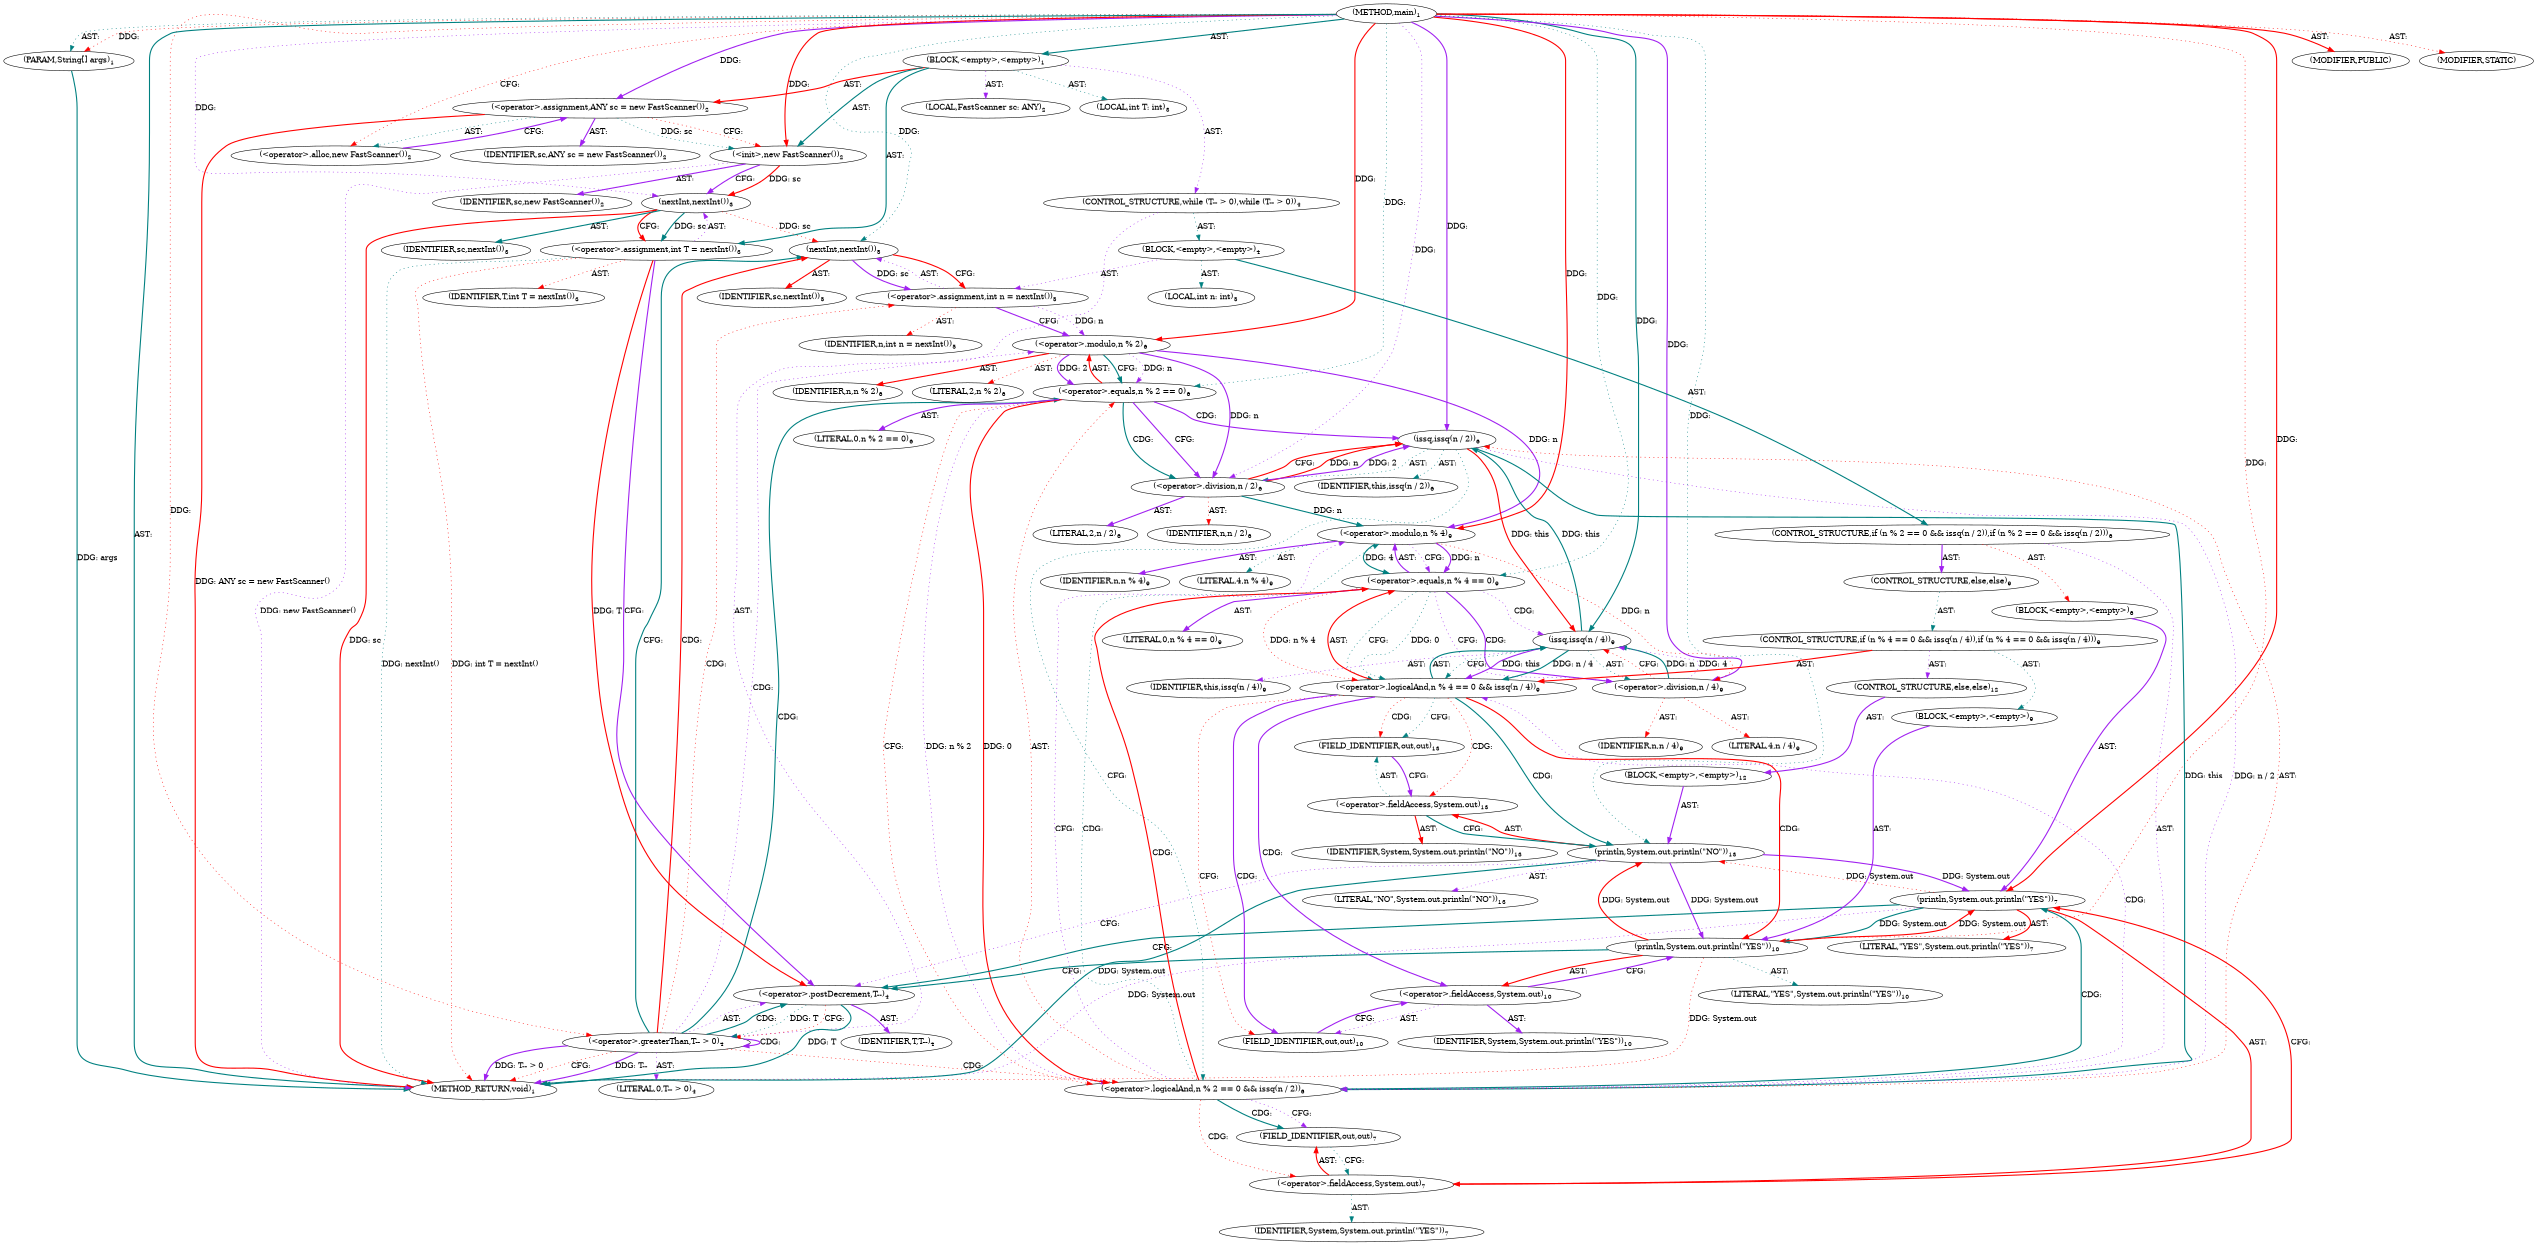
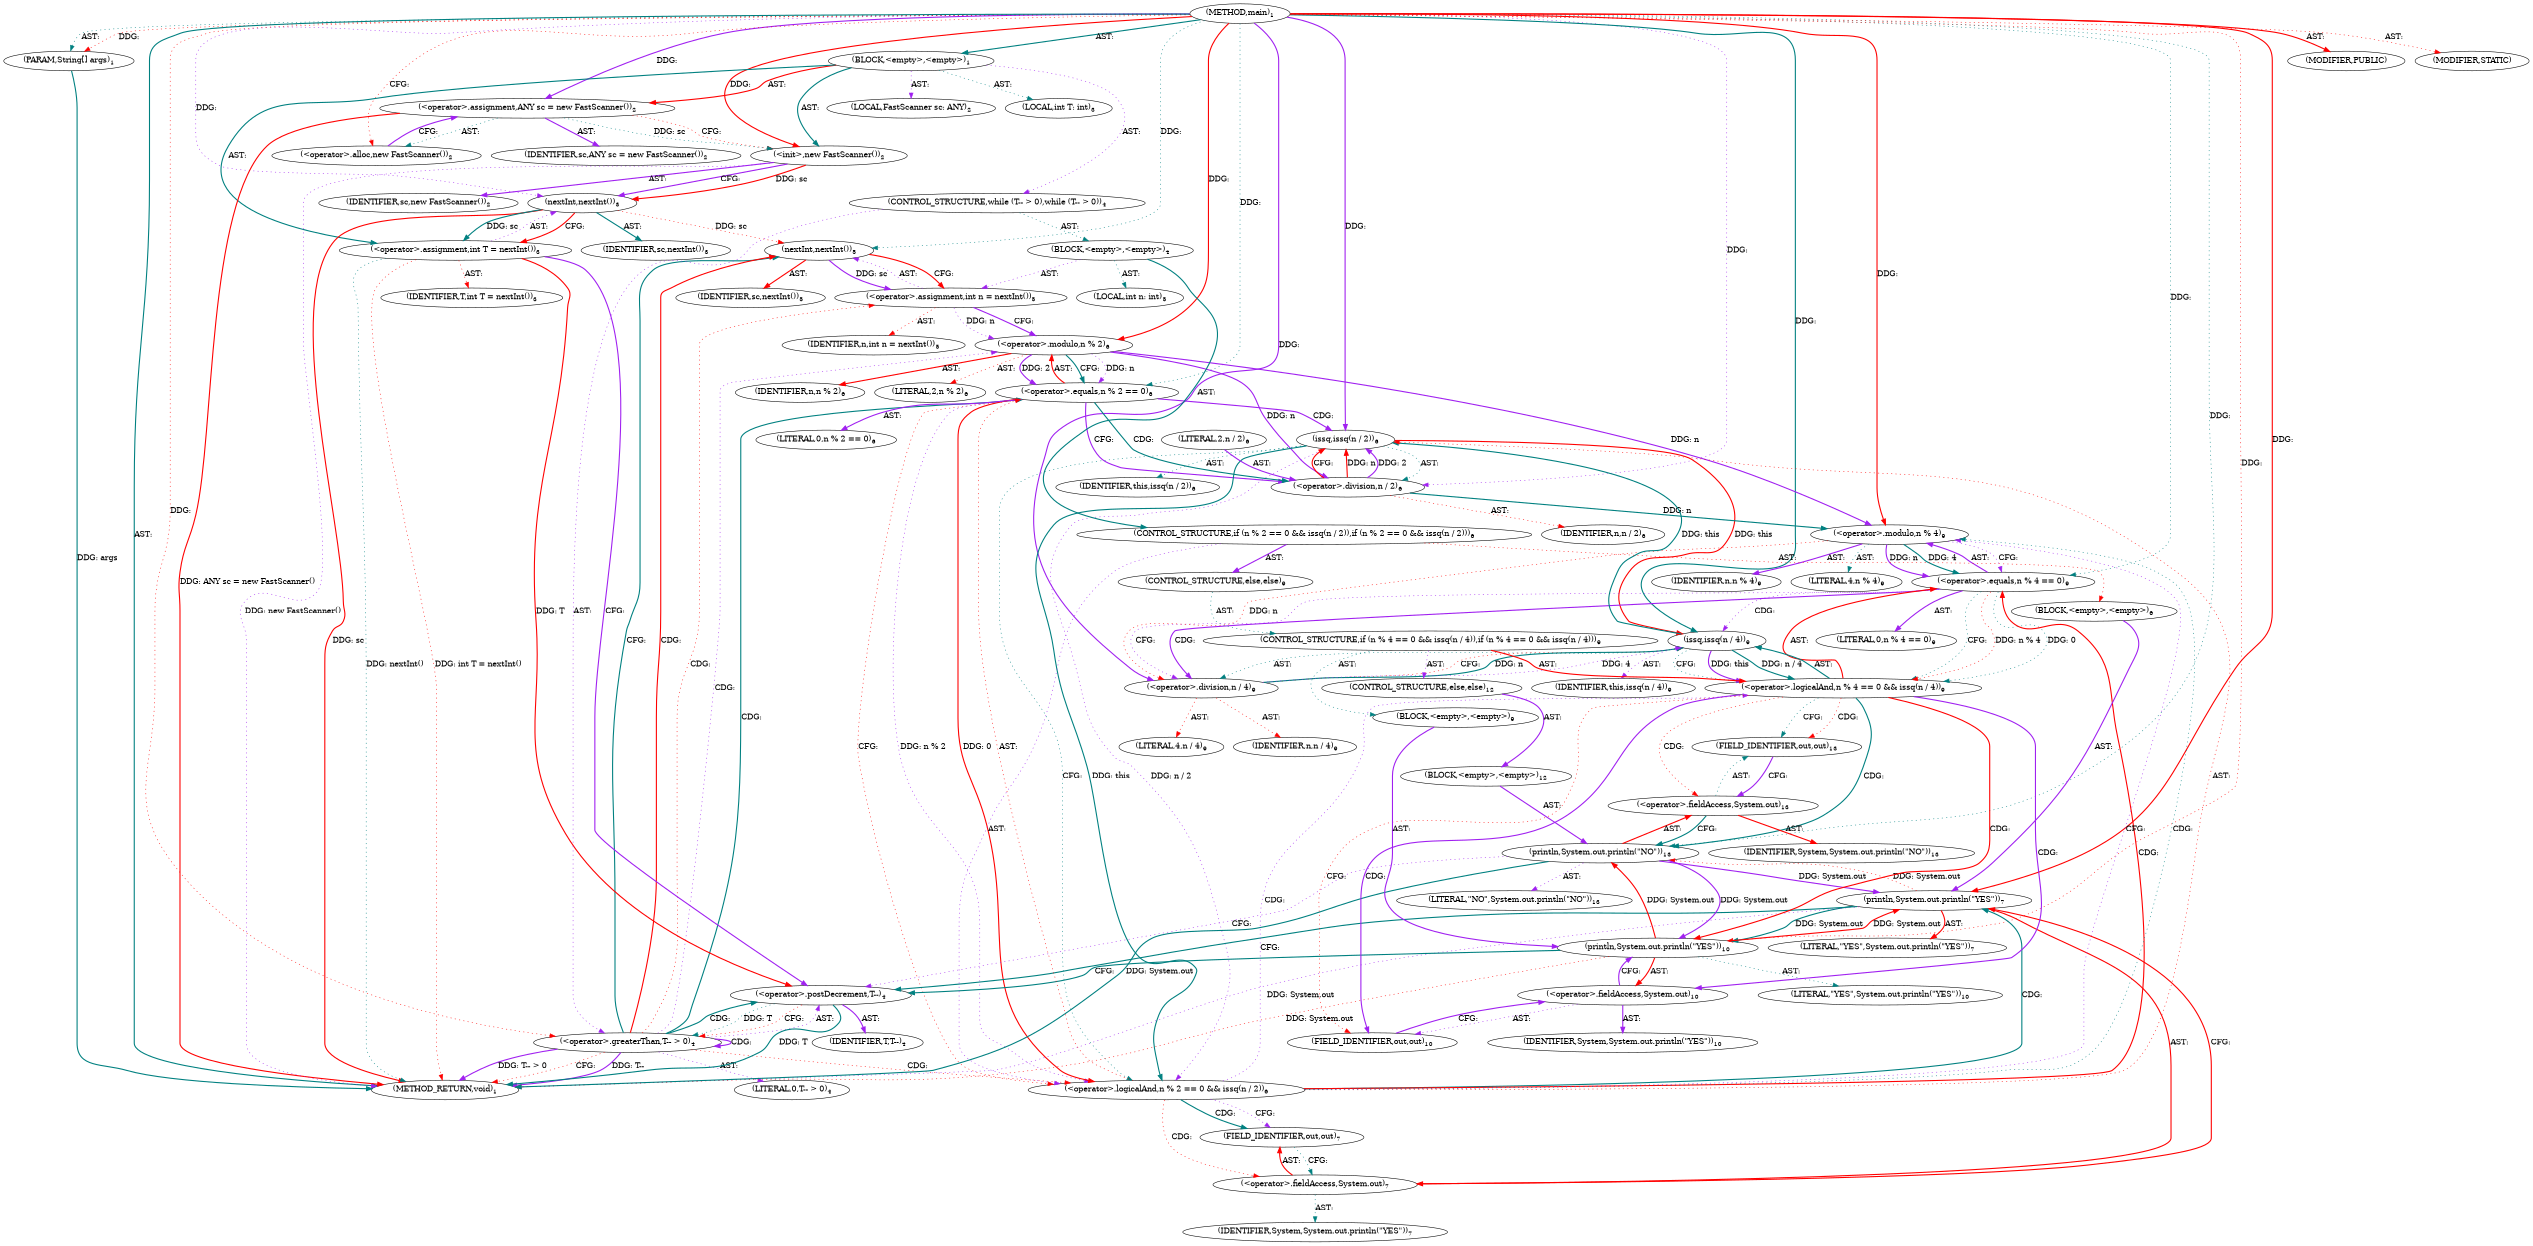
edge "(<operator>.division,n / 2)" -> "(LITERAL,2,n / 2)": reversed
